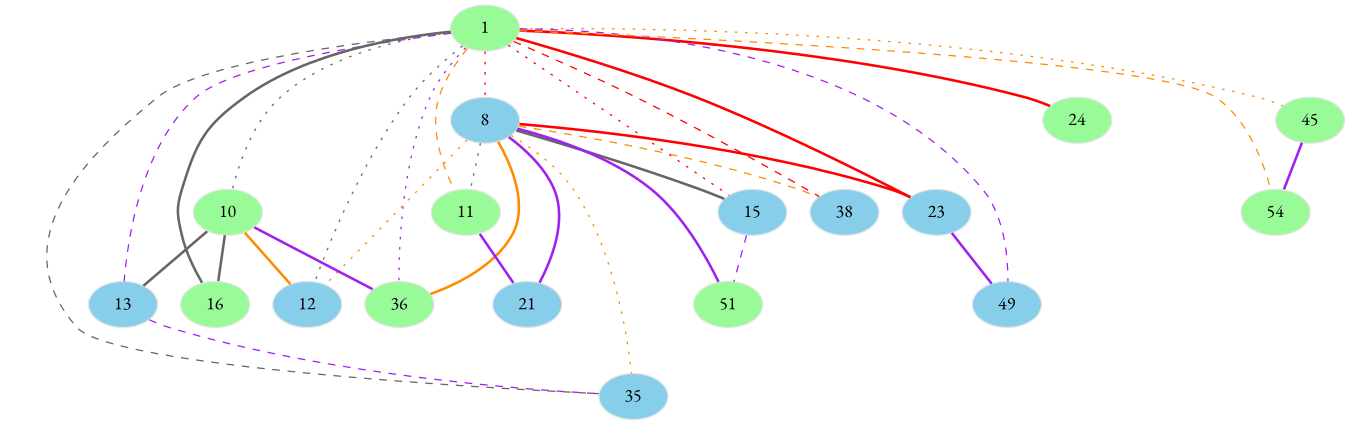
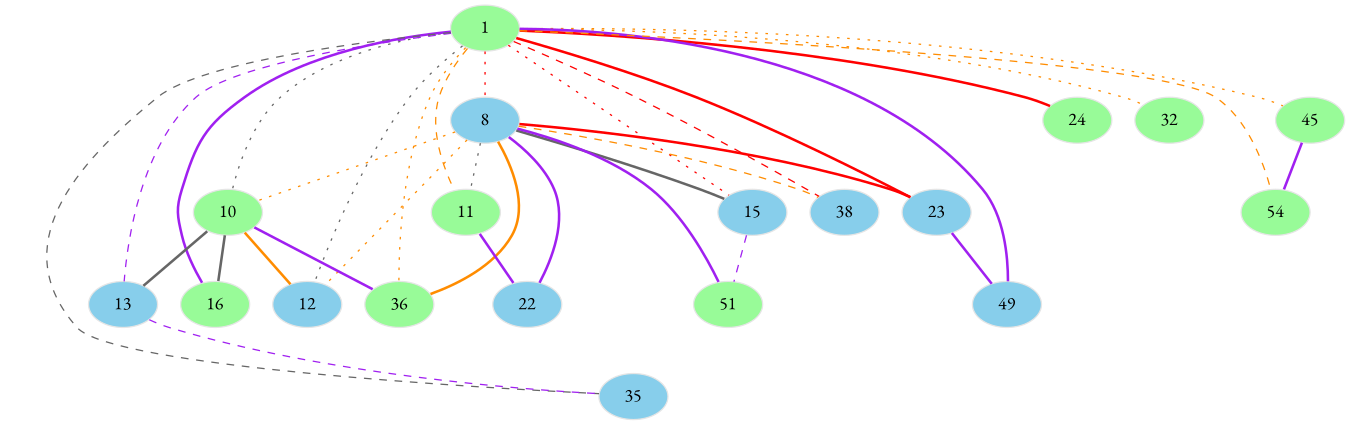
edge "1" -- "49": style dashed -> bold
edge "1" -- "16": color gray40 -> purple
node "32": added
edge "1" -- "36": color purple -> darkorange
edge "8" -- "35": now "8" -- "10"
node "21": label "21" -> "22"
